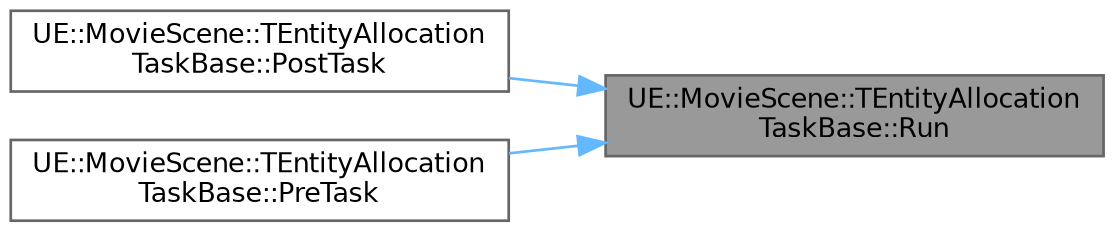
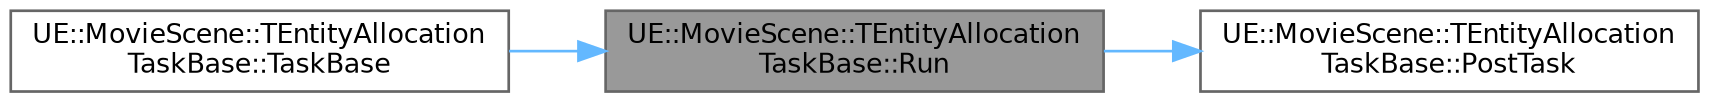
edge "UE::MovieScene::TEntityAllocation TaskBase::PostTask" -> "UE::MovieScene::TEntityAllocation TaskBase::Run": reversed
node "UE::MovieScene::TEntityAllocation TaskBase::PreTask": label "UE::MovieScene::TEntityAllocation TaskBase::PreTask" -> "UE::MovieScene::TEntityAllocation TaskBase::TaskBase"
